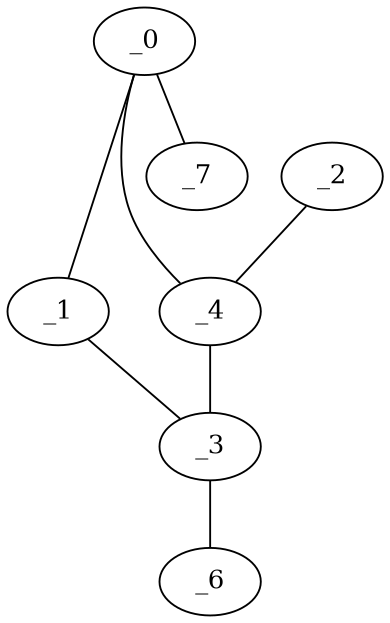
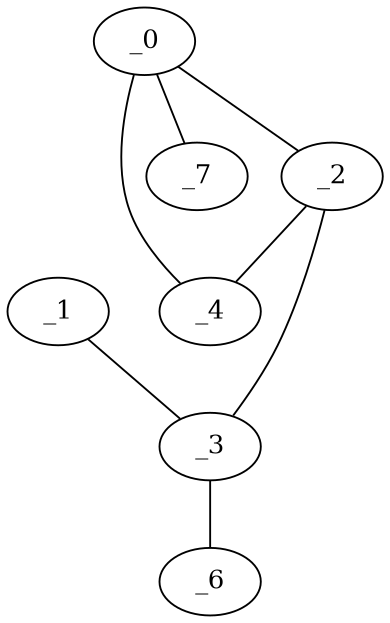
edge "_0" -- "_1": now "_0" -- "_2"
edge "_4" -- "_3": now "_2" -- "_3"
